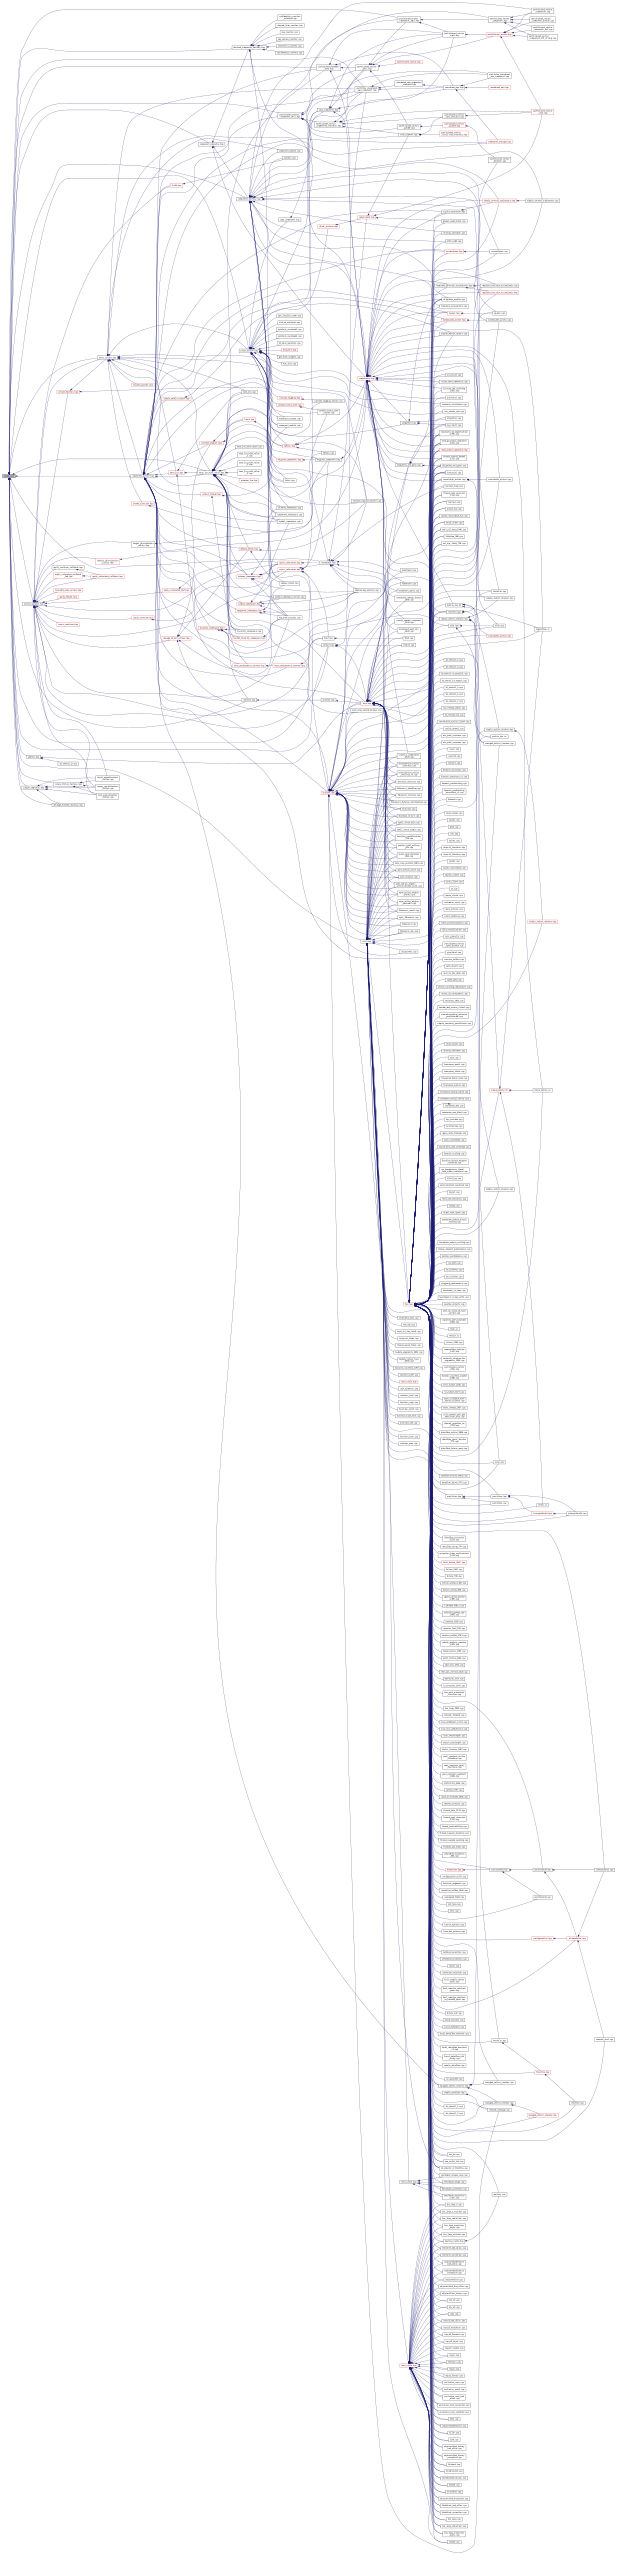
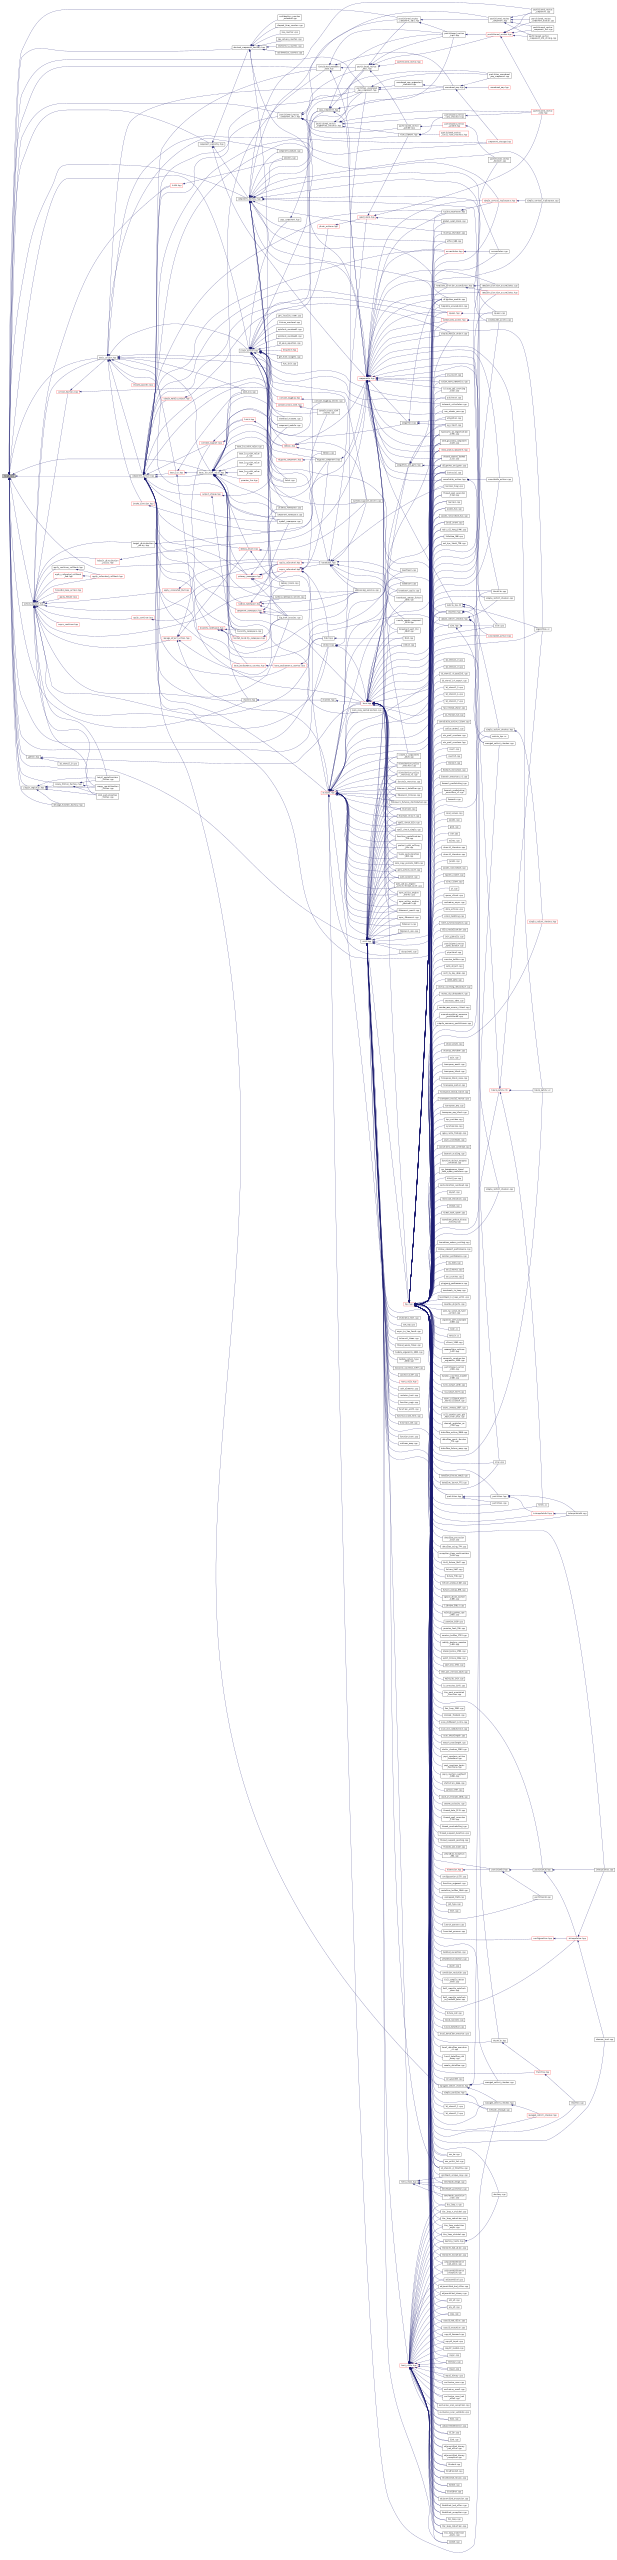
edge "hpx.hpp" -> "transpose_smp.cpp": reversed
node "fail_future_2667.cpp": color red -> black
